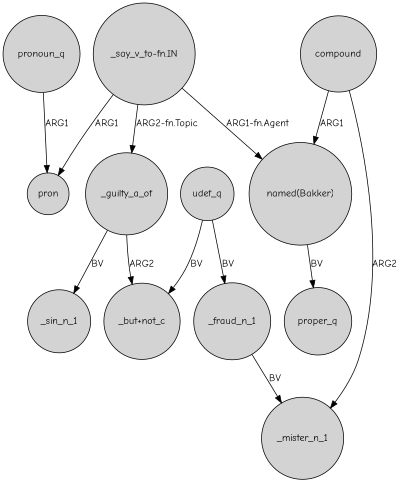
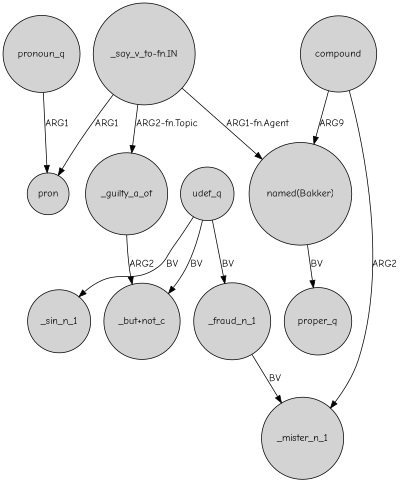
edge "compound" -> "named(Bakker)": label "ARG1" -> "ARG9"
edge "_guilty_a_of" -> "_sin_n_1": now "udef_q" -> "_sin_n_1"
